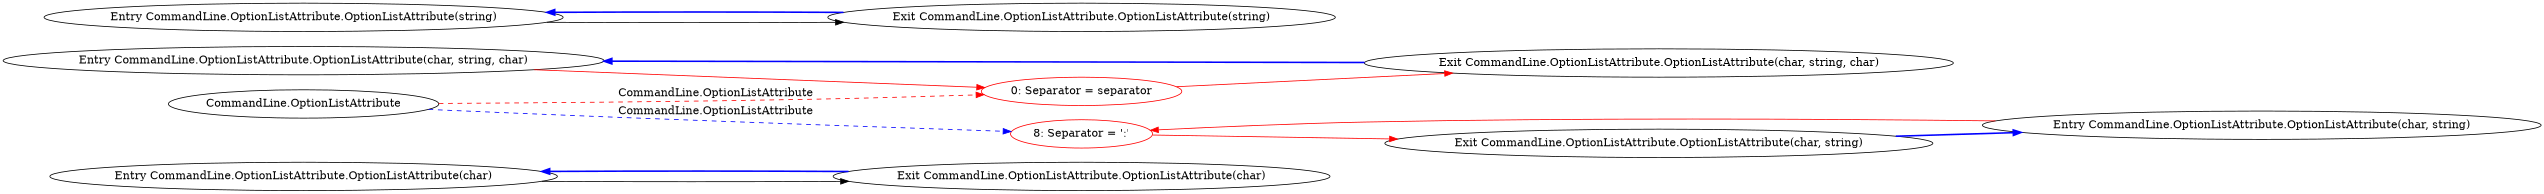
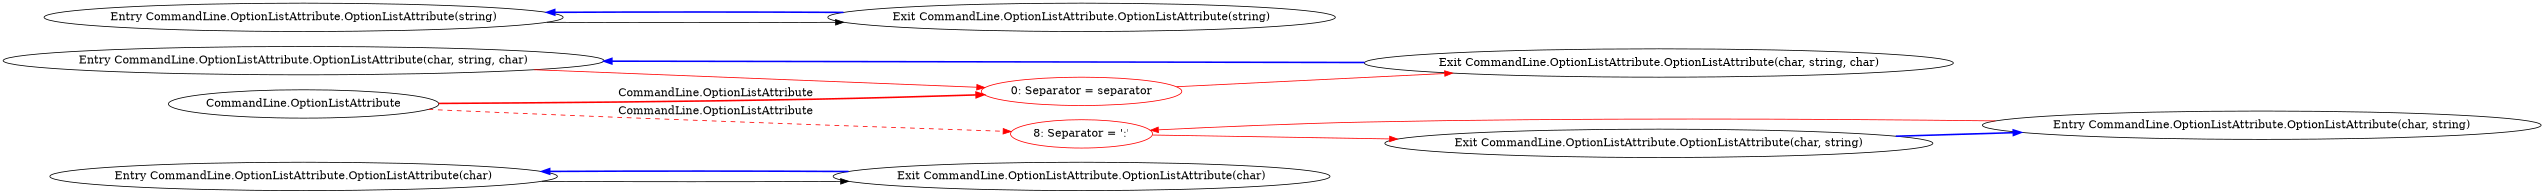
edge "CommandLine.OptionListAttribute" -> "0: Separator = separator": style dashed -> bold
edge "CommandLine.OptionListAttribute" -> "8: Separator = ':'": color blue -> red
